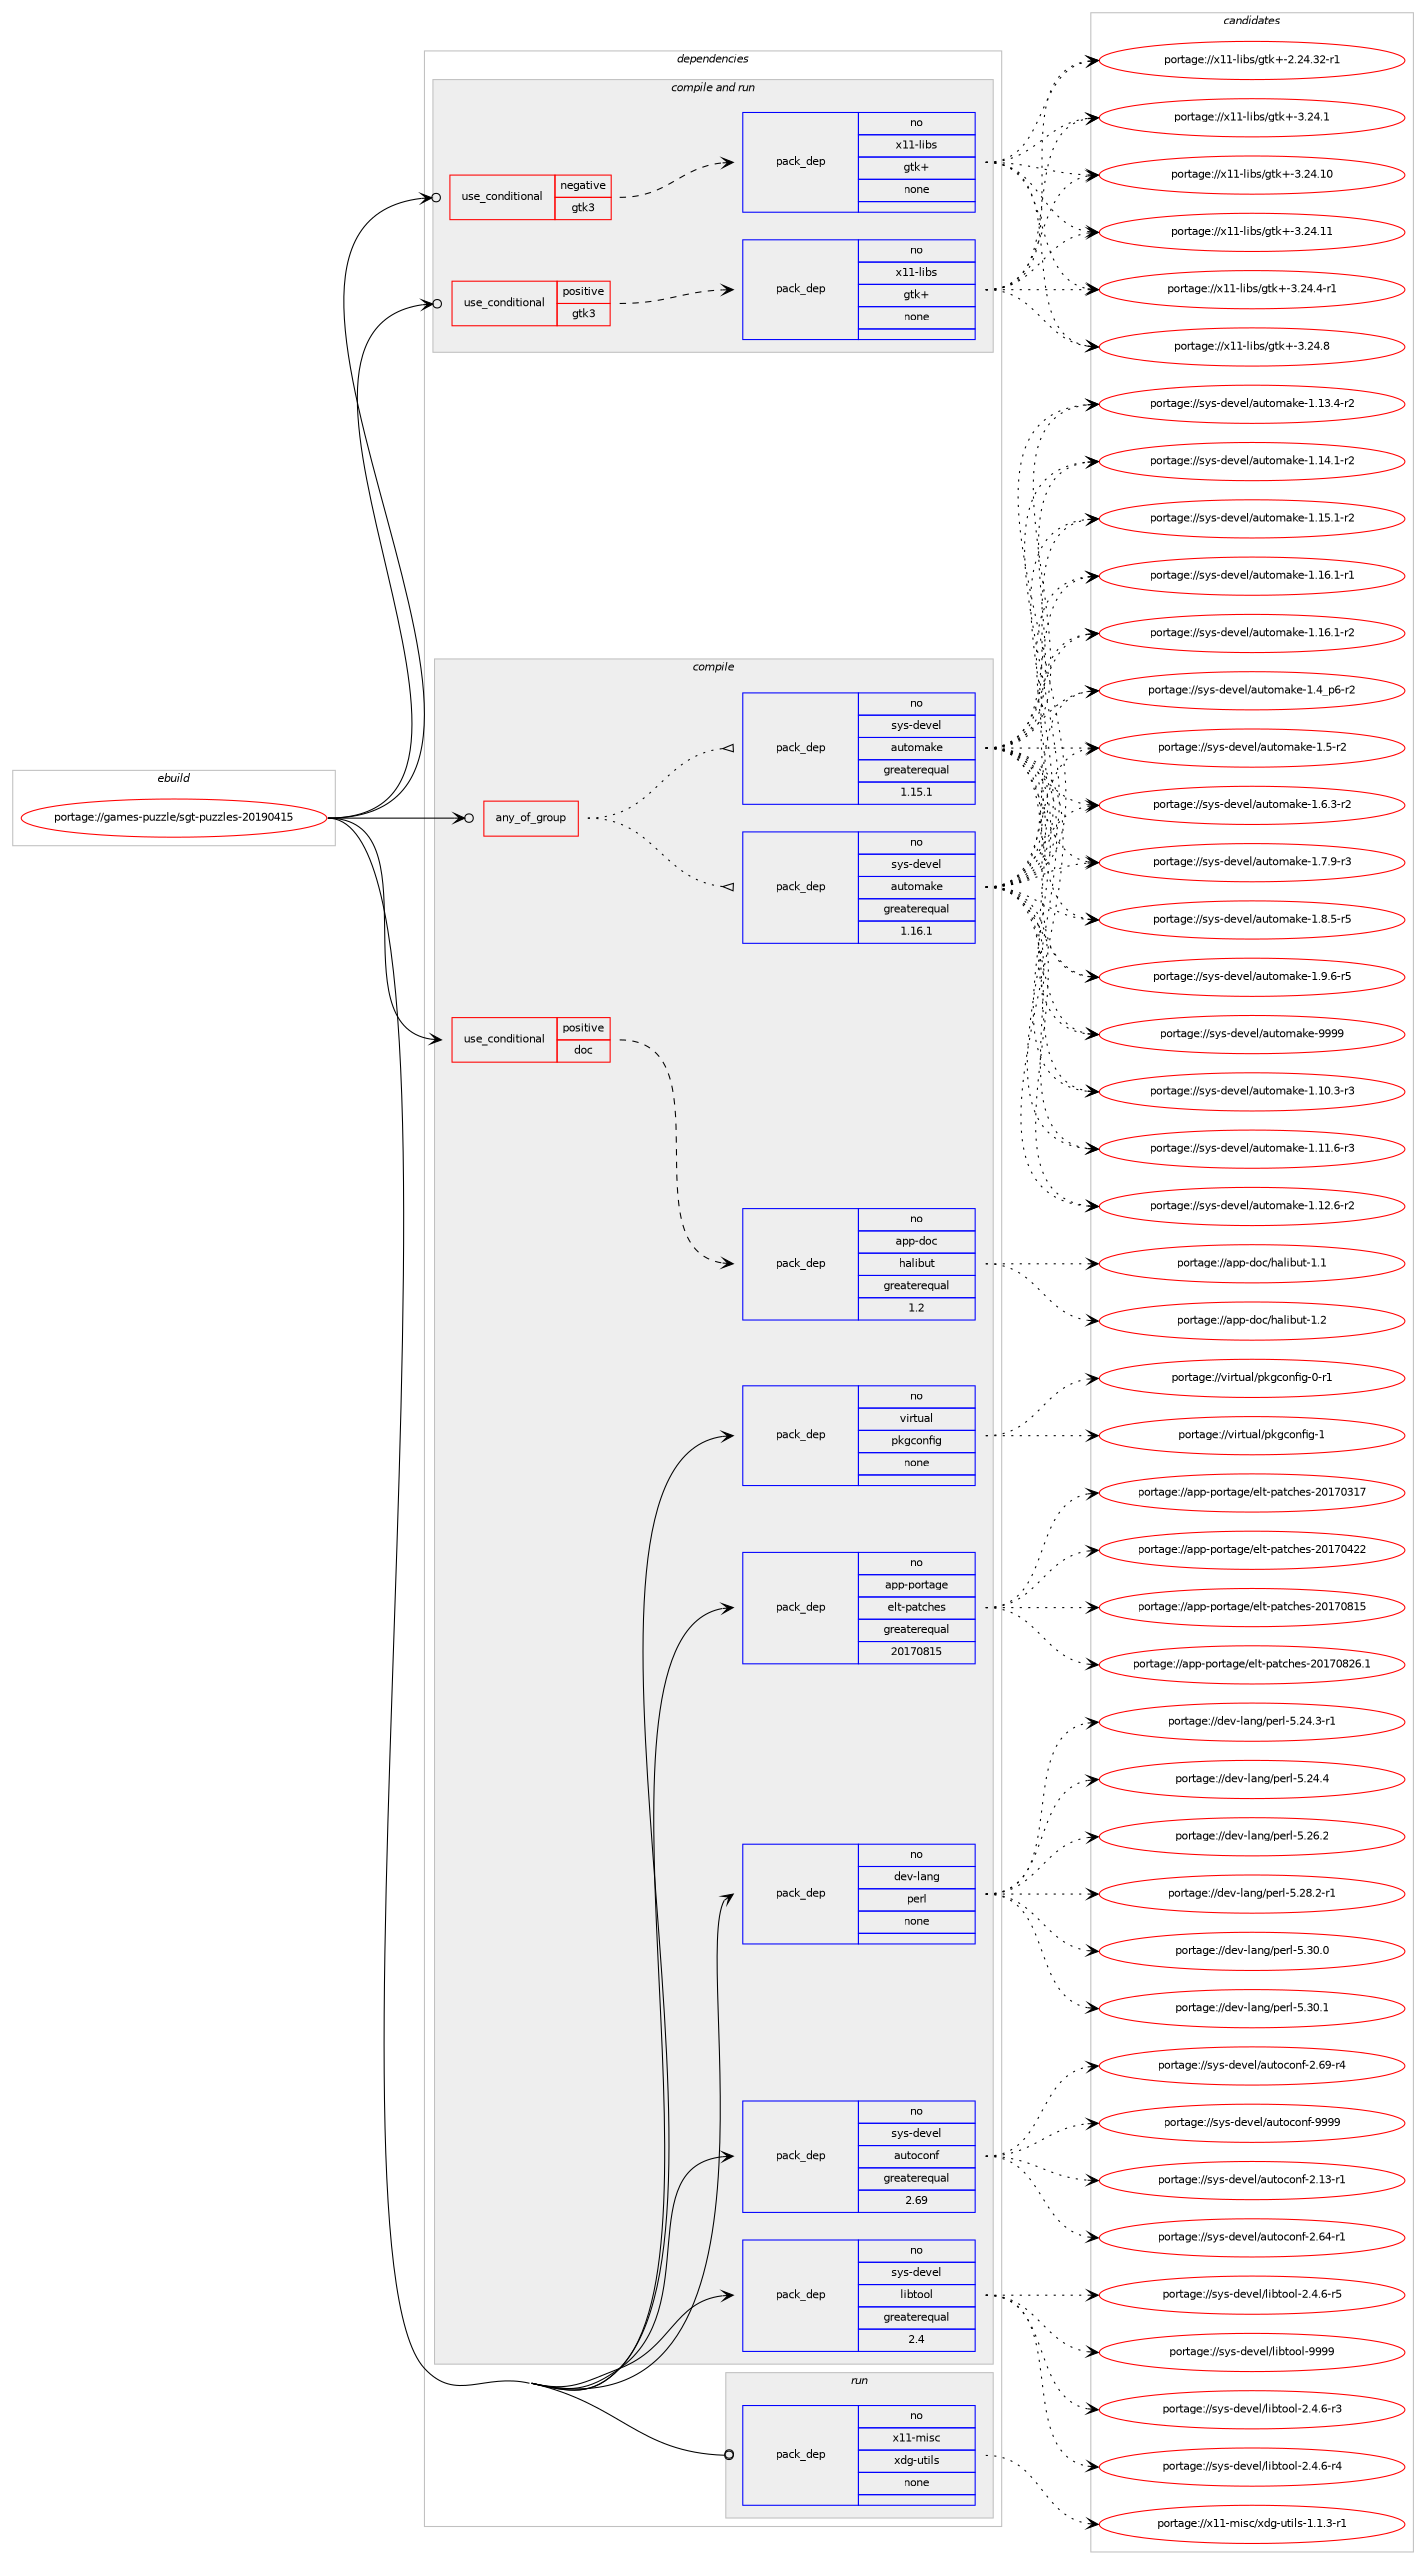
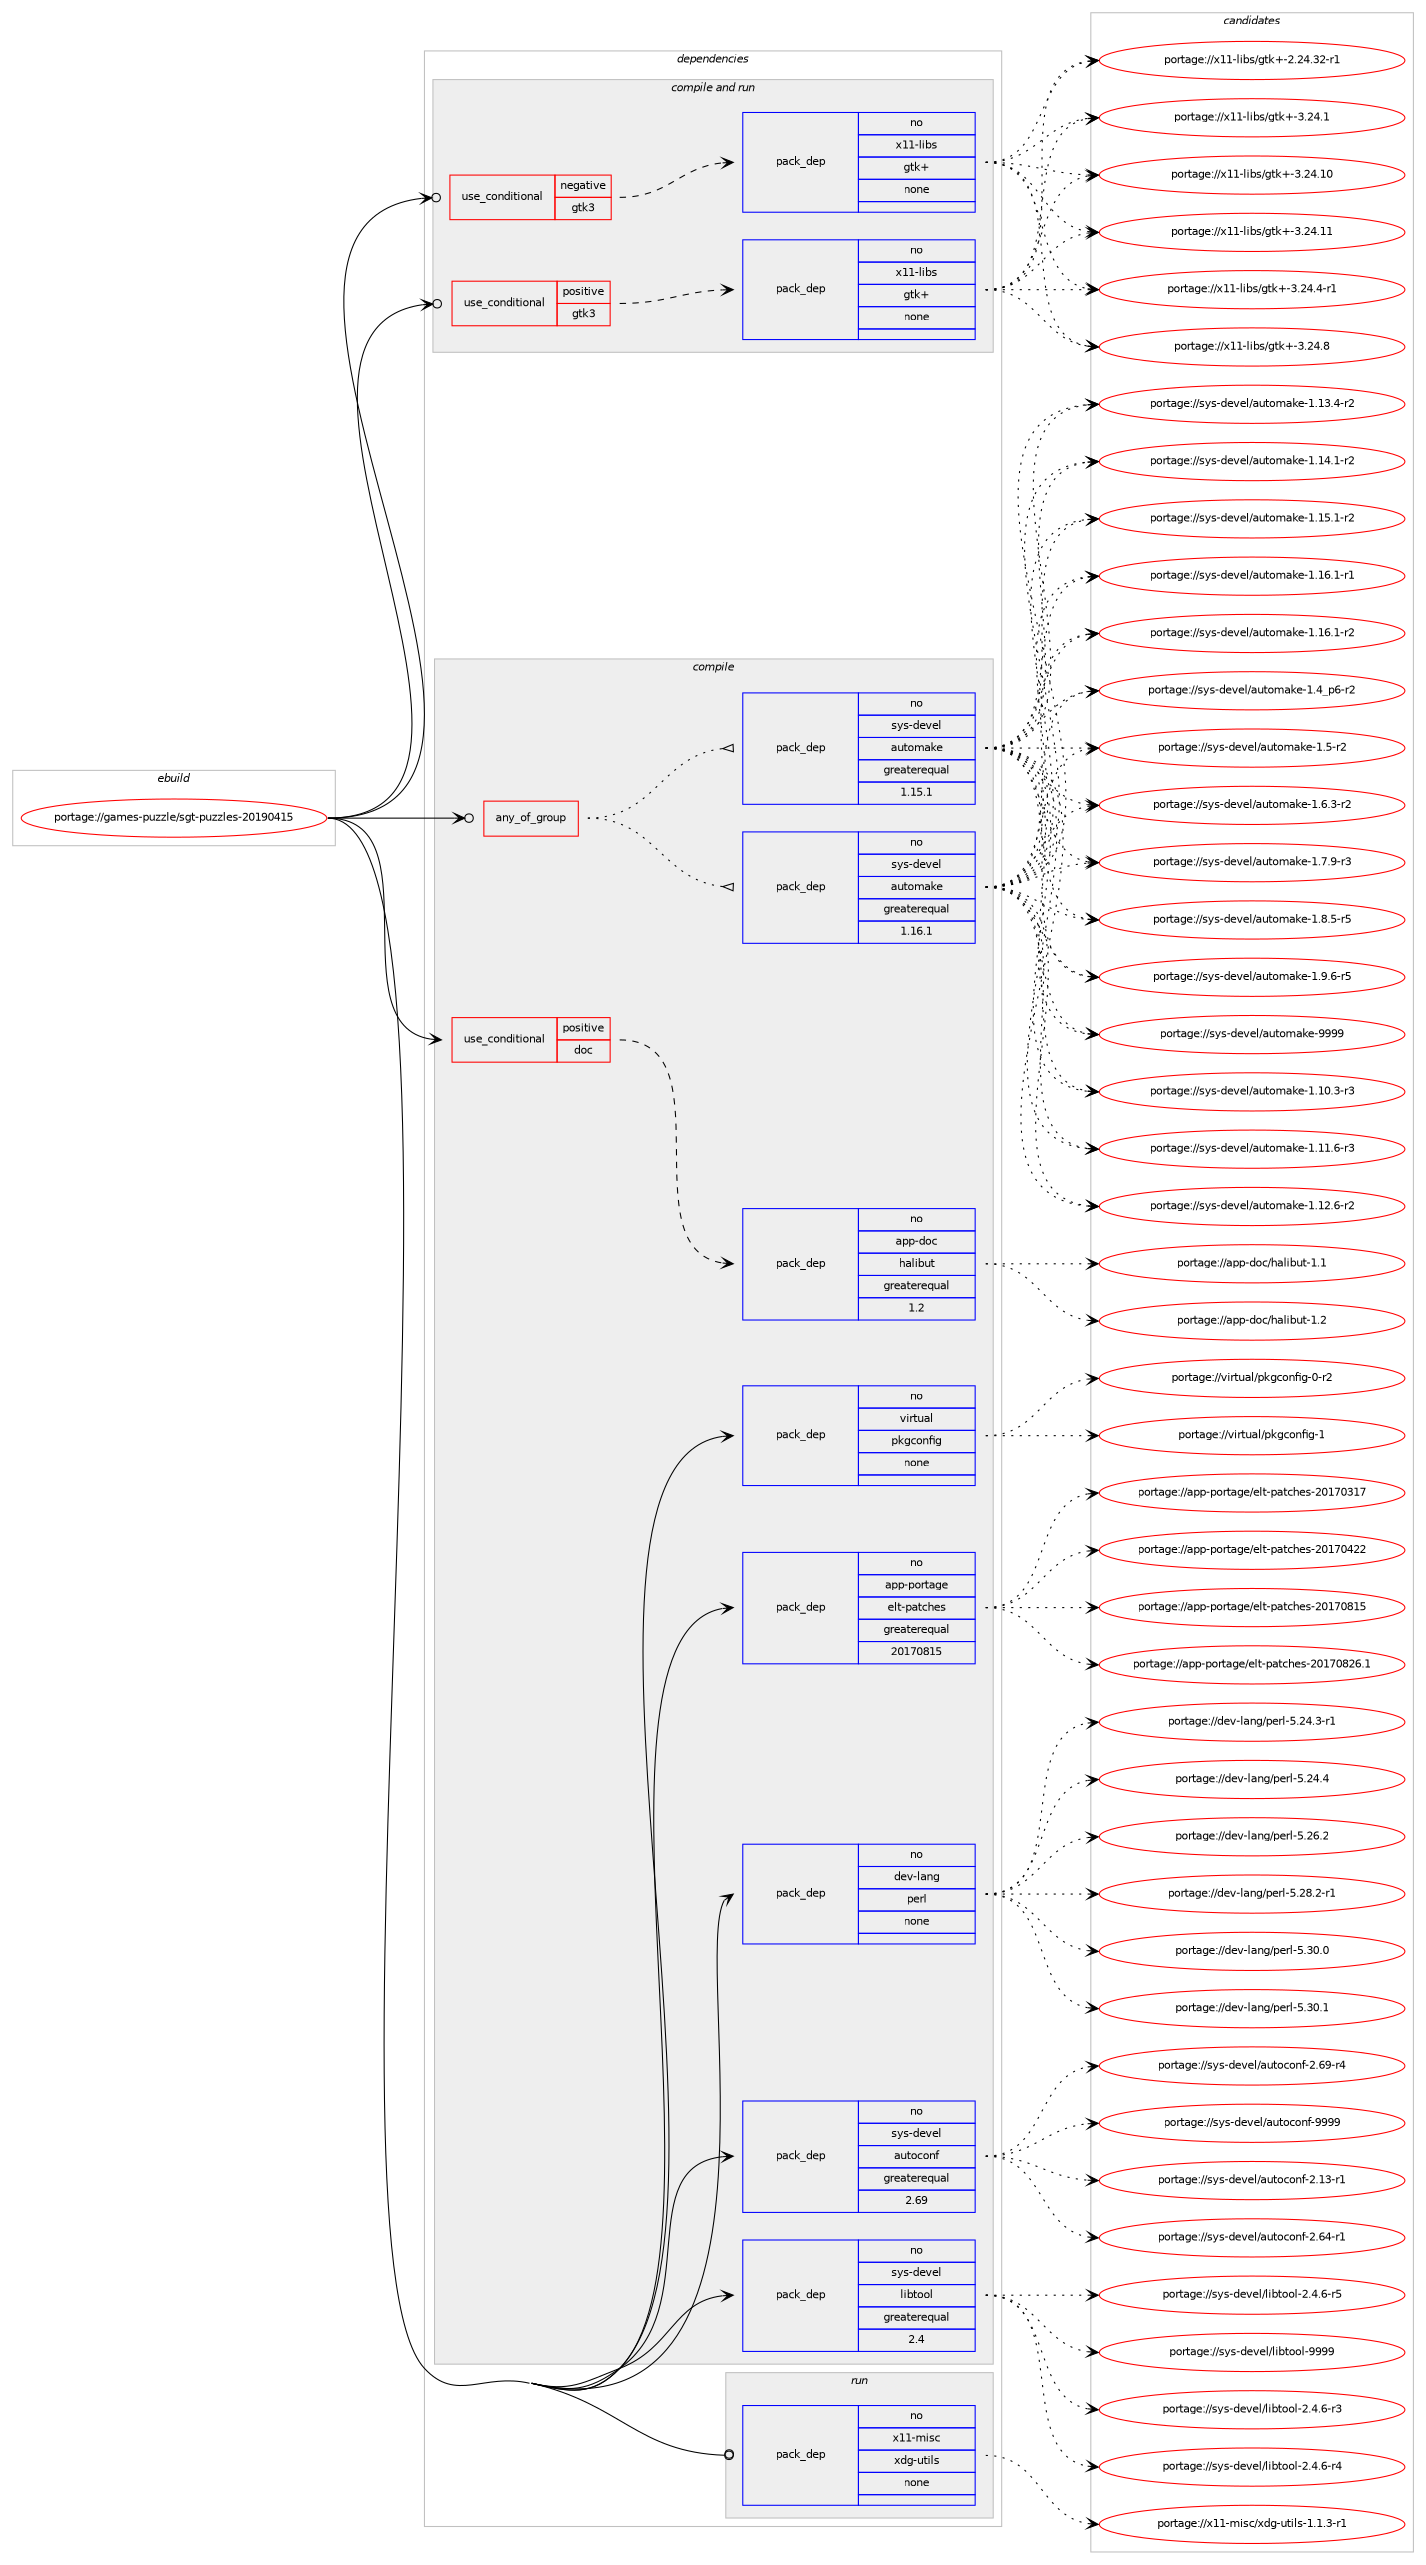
node "portage://virtual/pkgconfig-0-r1": label "portage://virtual/pkgconfig-0-r1" -> "portage://virtual/pkgconfig-0-r2"
